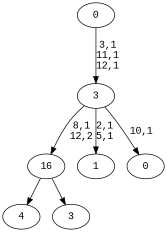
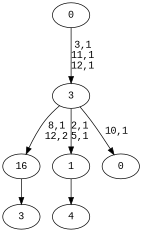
edge "16" -> "4": now "1" -> "4"
